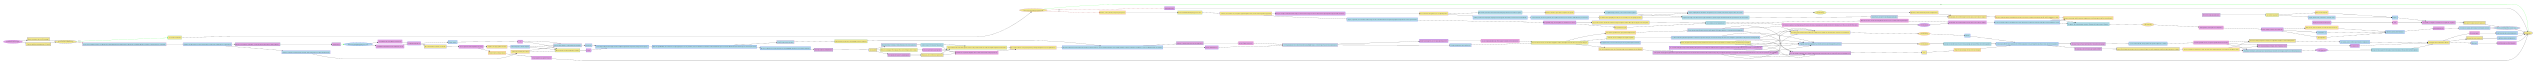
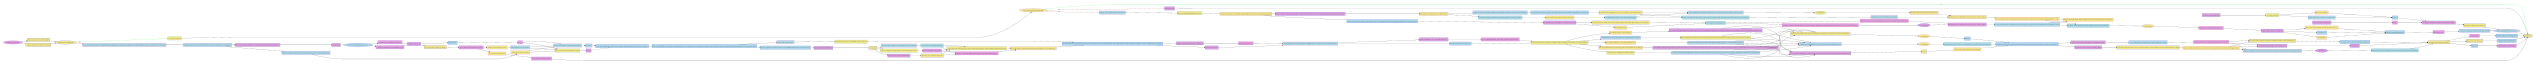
node "Знаешь, я могу понять, когда ты расстроена.": fillcolor khaki -> lightblue
node "Как Артур проявляет себя как лидер?": added
